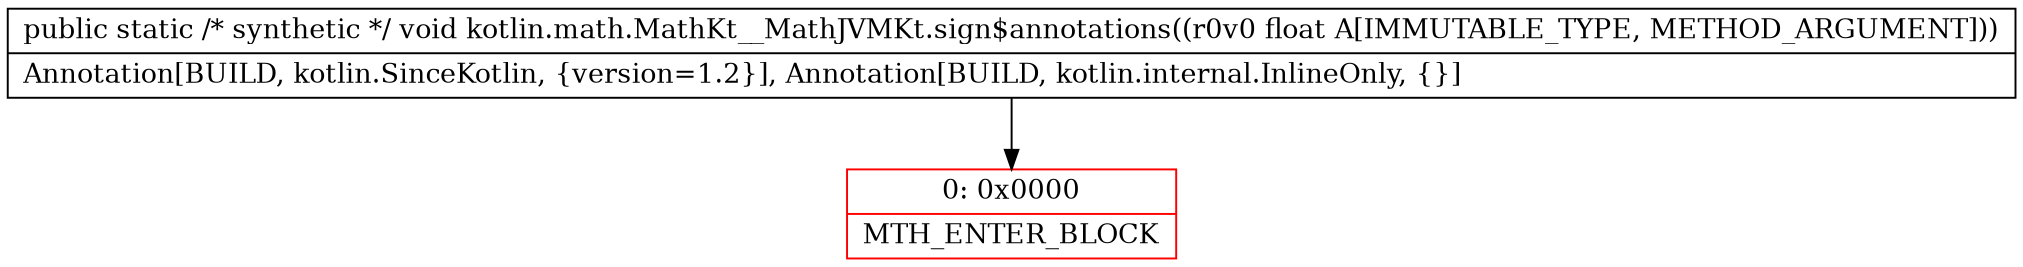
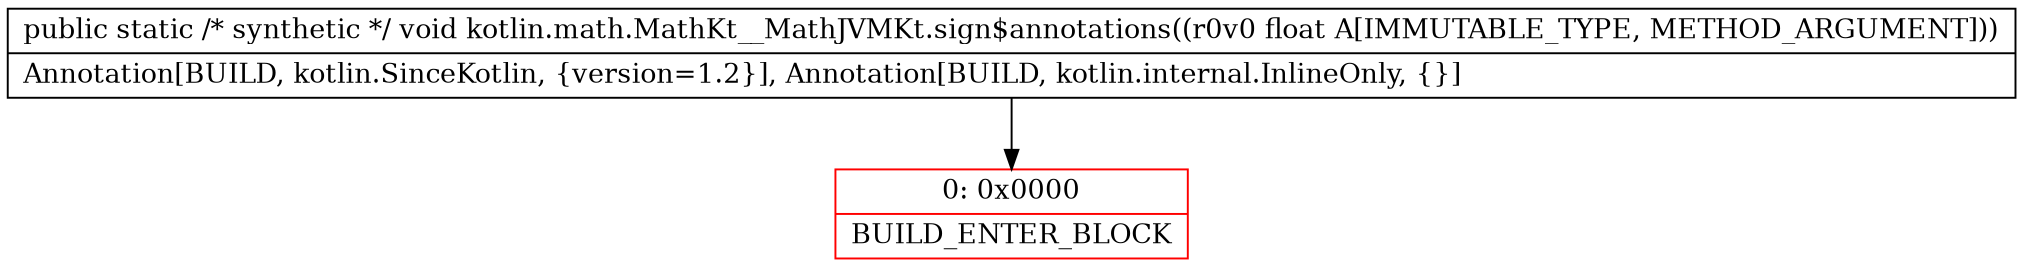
node "0: 0x0000": text "MTH_ENTER_BLOCK" -> "BUILD_ENTER_BLOCK"
